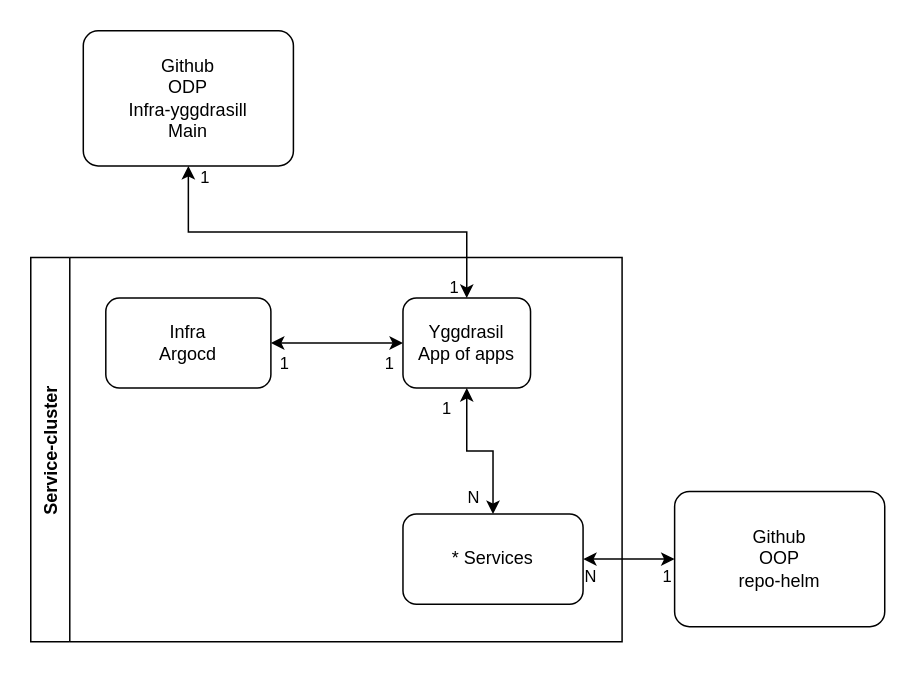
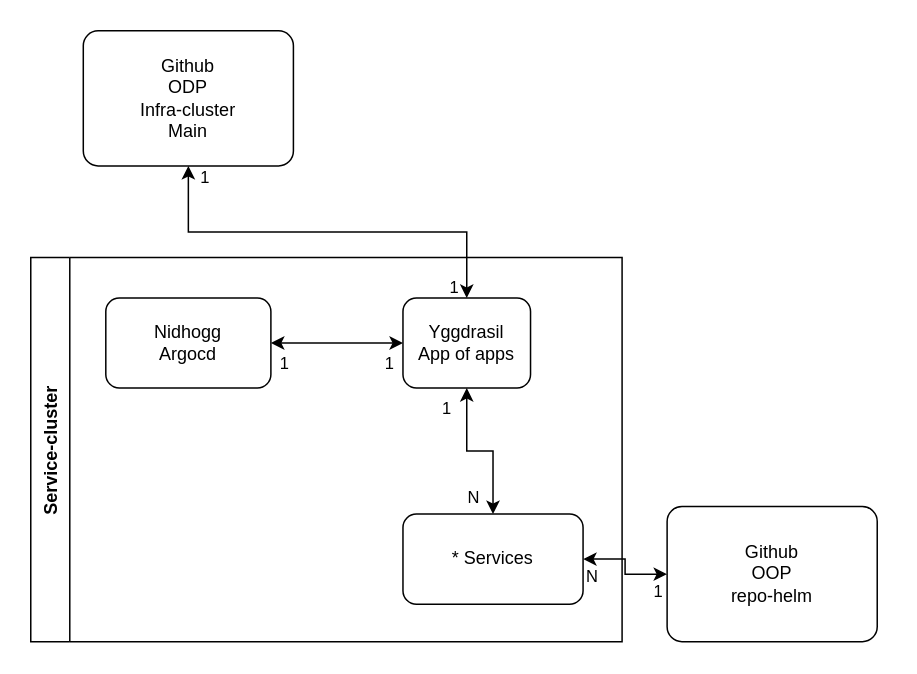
node "Github ODP Infra-yggdrasill Main": label "Github ODP Infra-yggdrasill Main" -> "Github ODP Infra-cluster Main"
node "Infra Argocd": label "Infra Argocd" -> "Nidhogg Argocd"
node "Github OOP repo-helm": moved (779, 559) -> (772, 574)
